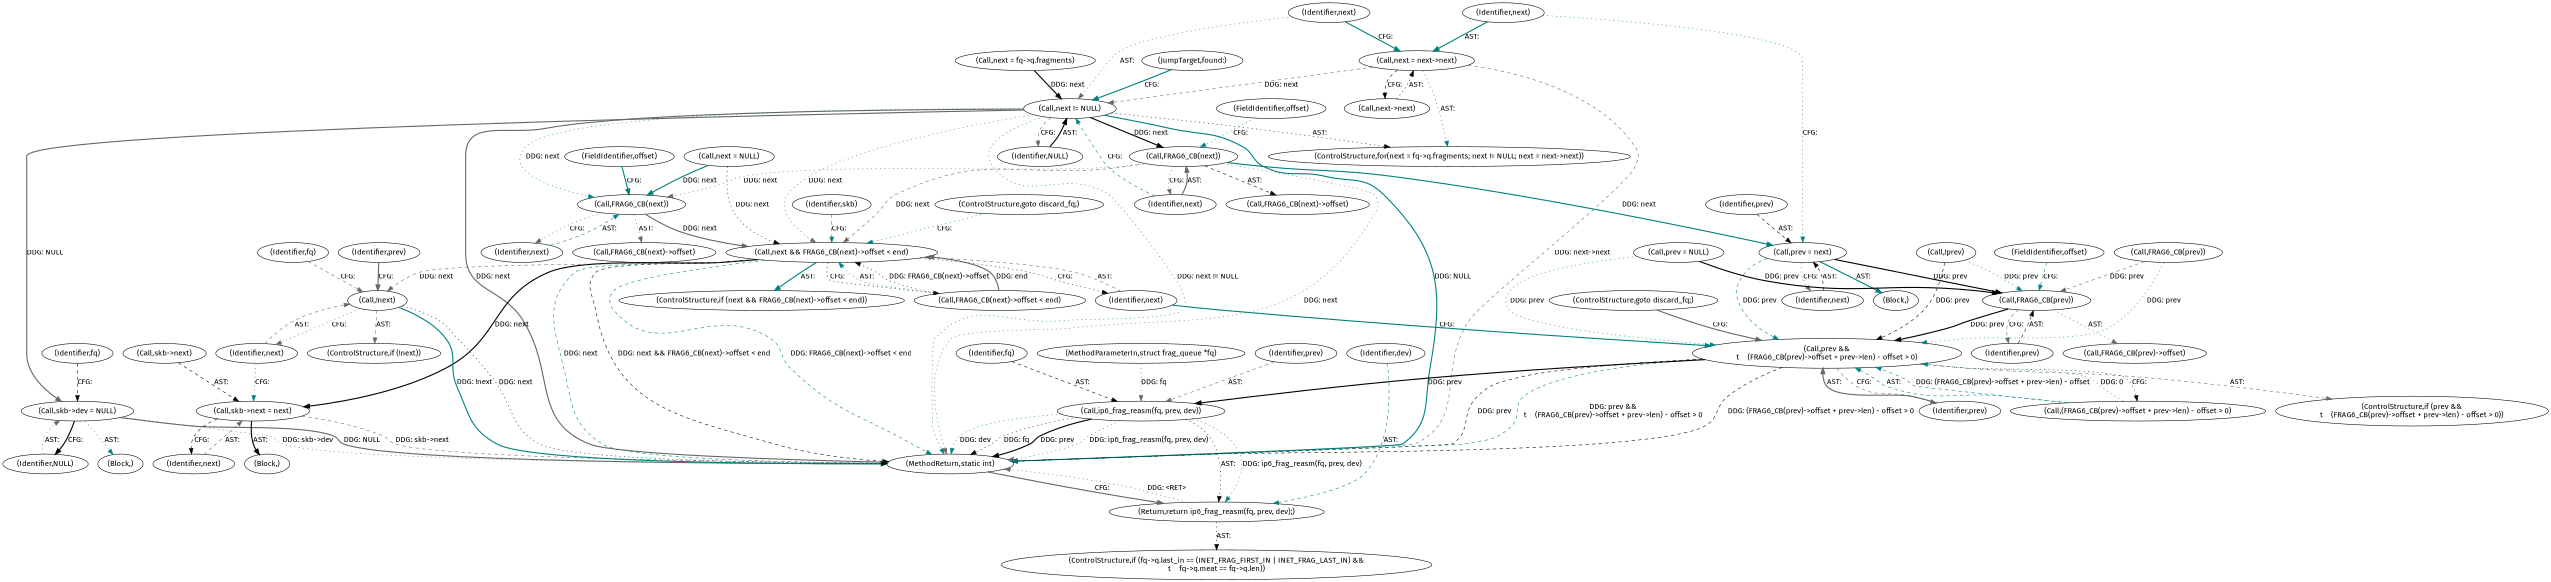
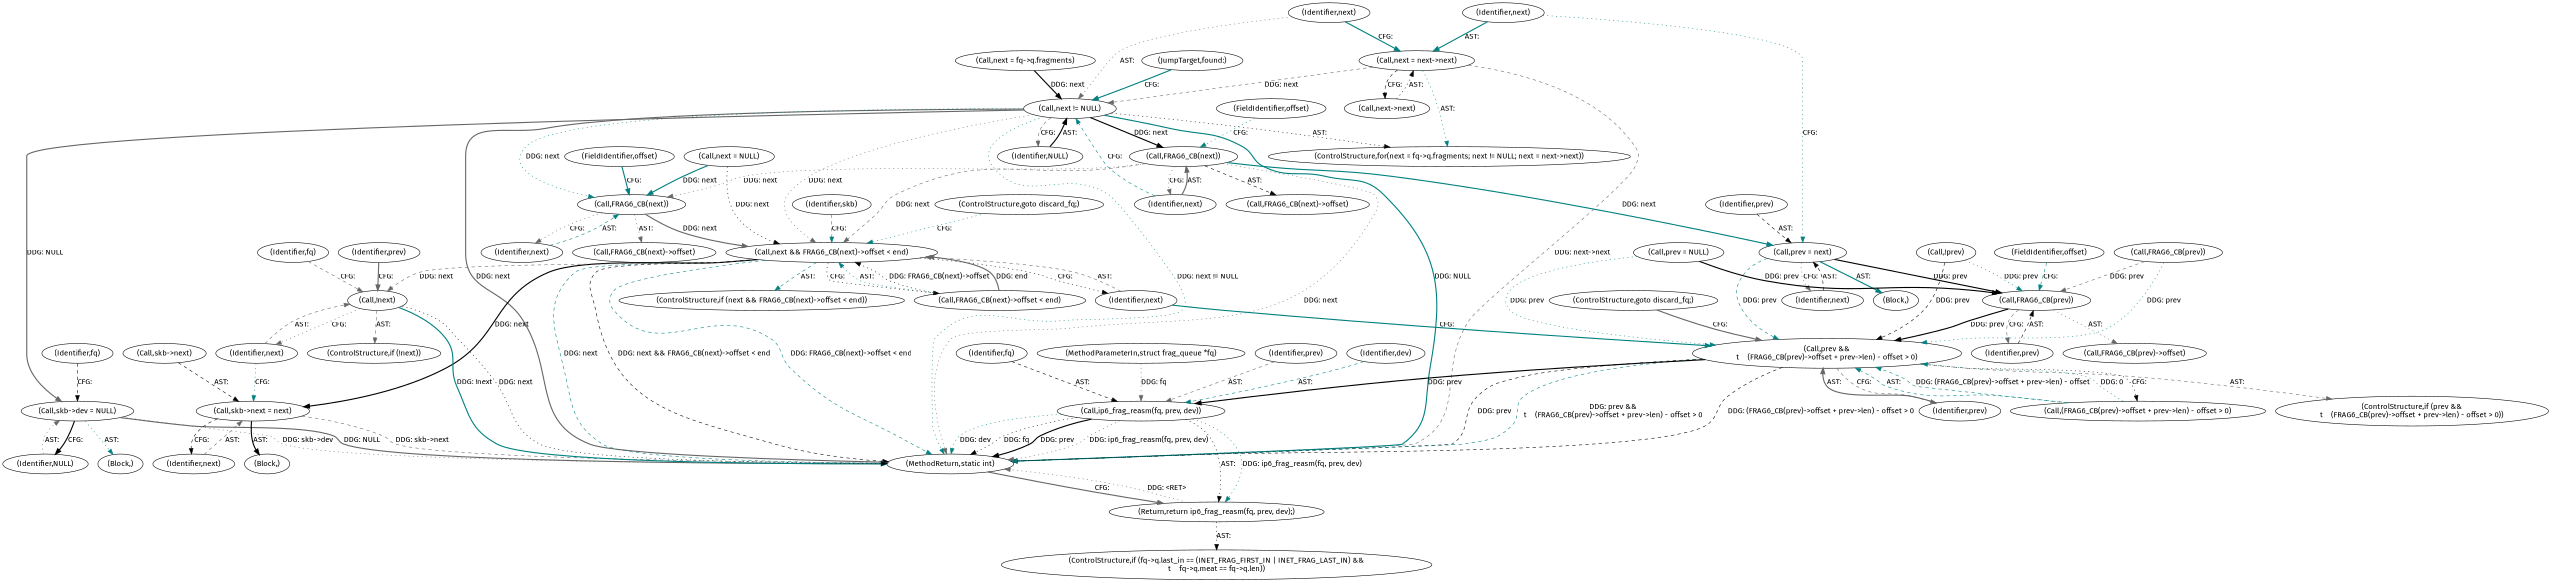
edge "(Call,next && FRAG6_CB(next)->offset < end)" -> "(ControlStructure,if (next && FRAG6_CB(next)->offset < end))": style bold -> dashed
edge "(Identifier,dev)" -> "(Return,return ip6_frag_reasm(fq, prev, dev);)": now "(Identifier,dev)" -> "(Call,ip6_frag_reasm(fq, prev, dev))"
